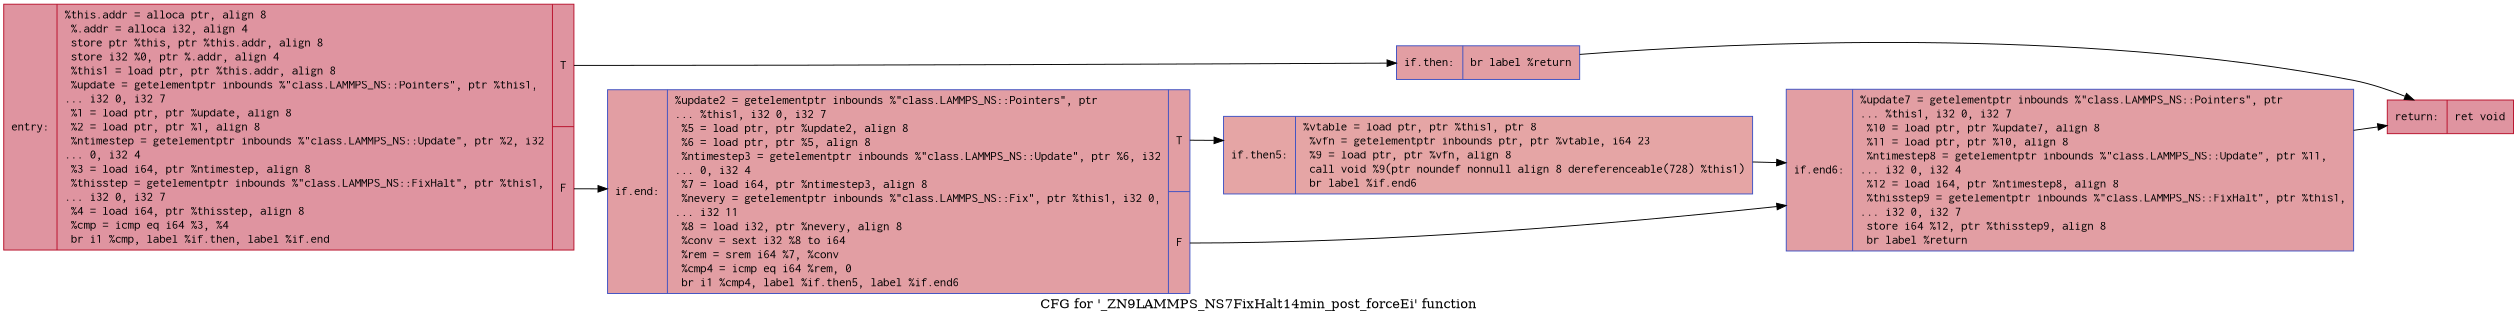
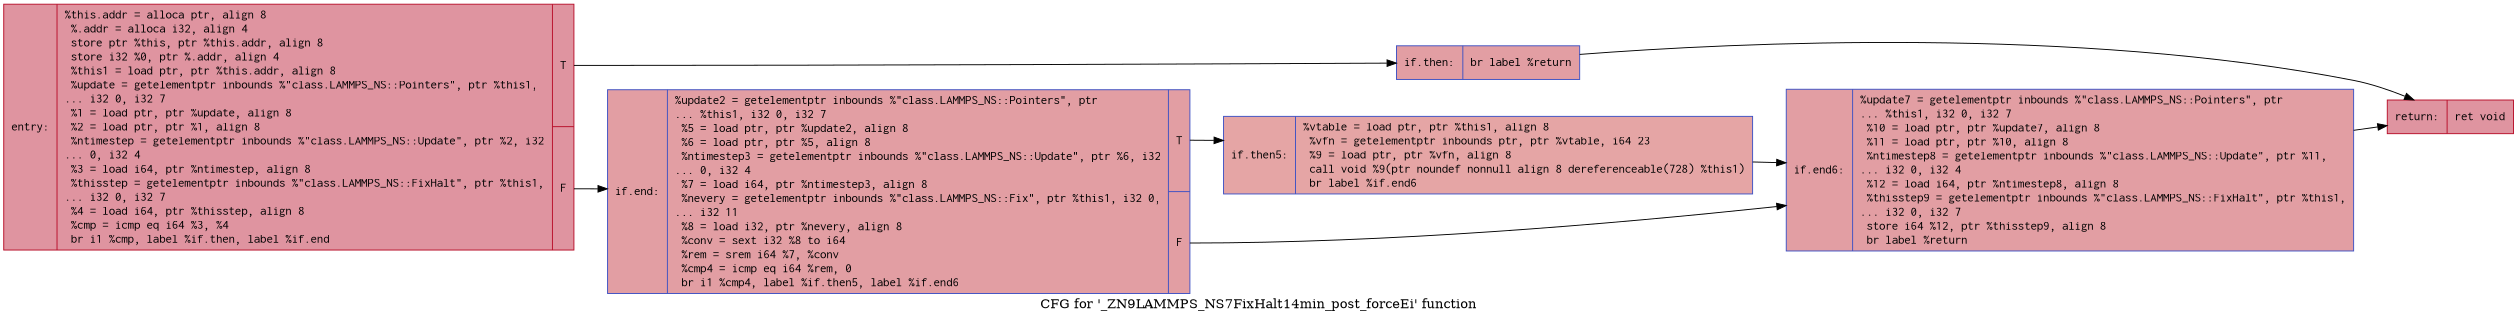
node "if.then5:": text "%vtable = load ptr, ptr %this1, ptr 8" -> "%vtable = load ptr, ptr %this1, align 8"
